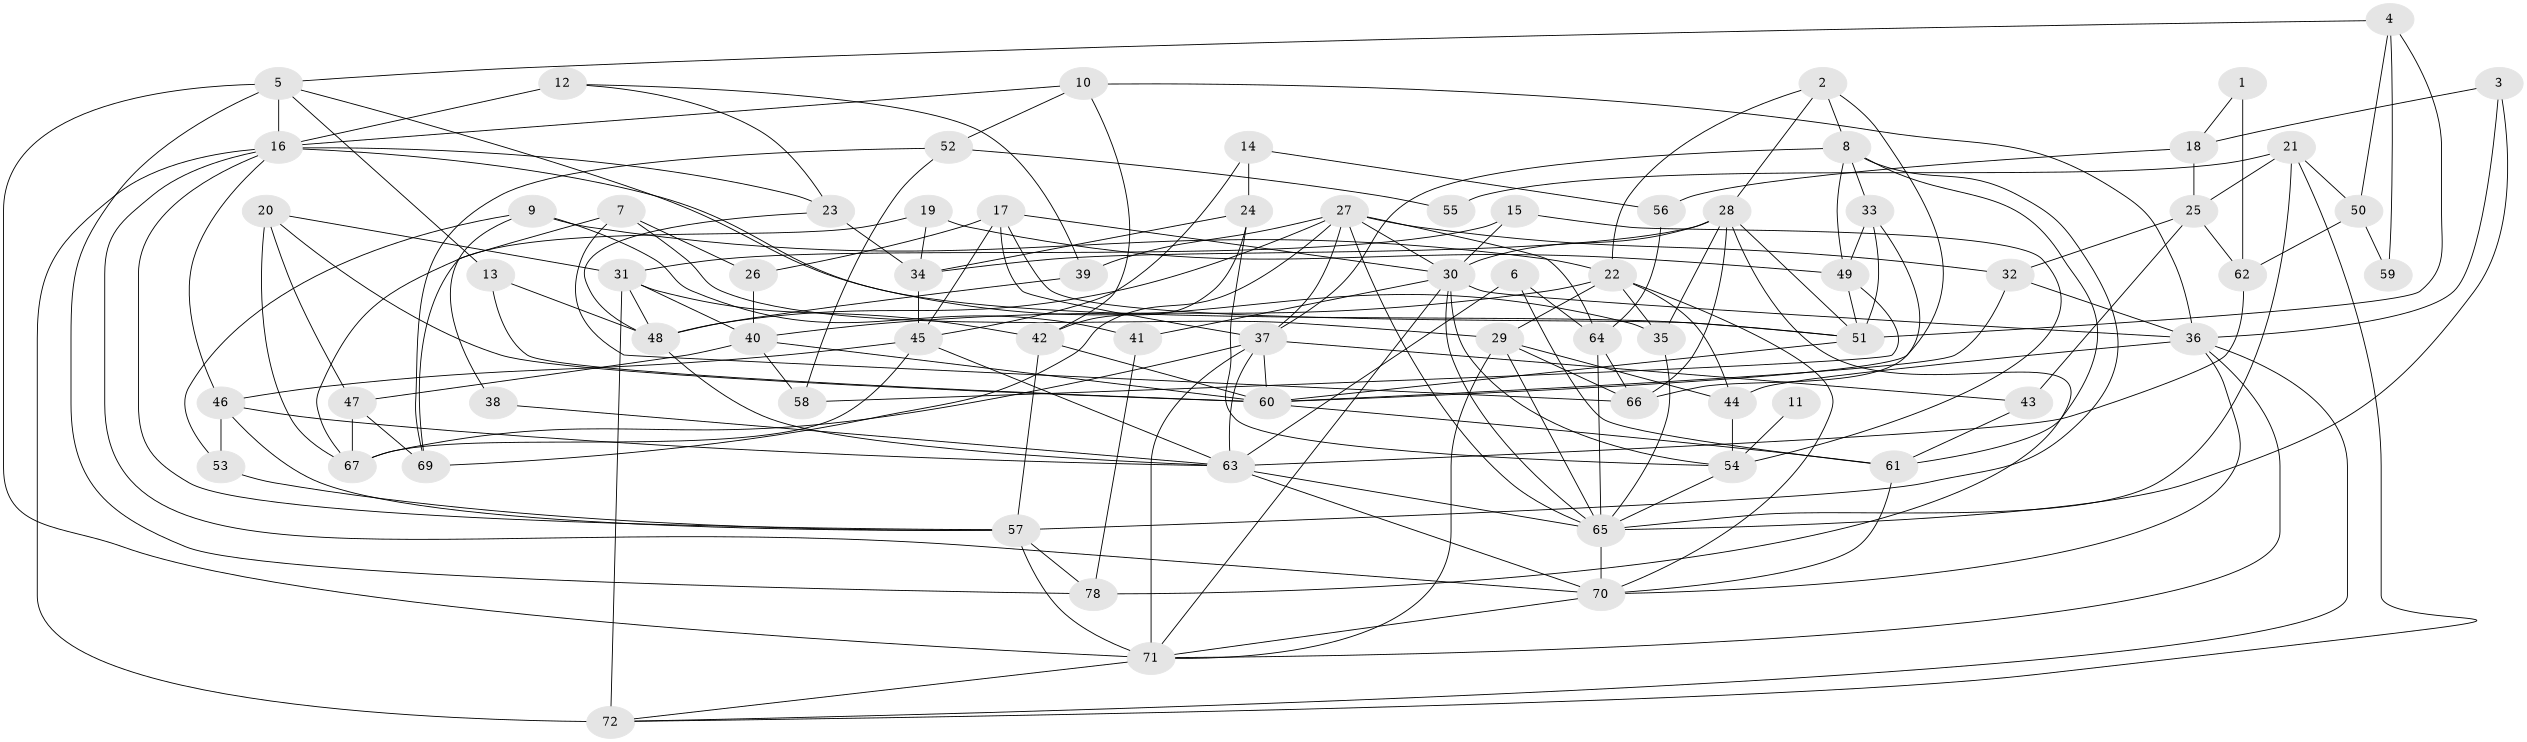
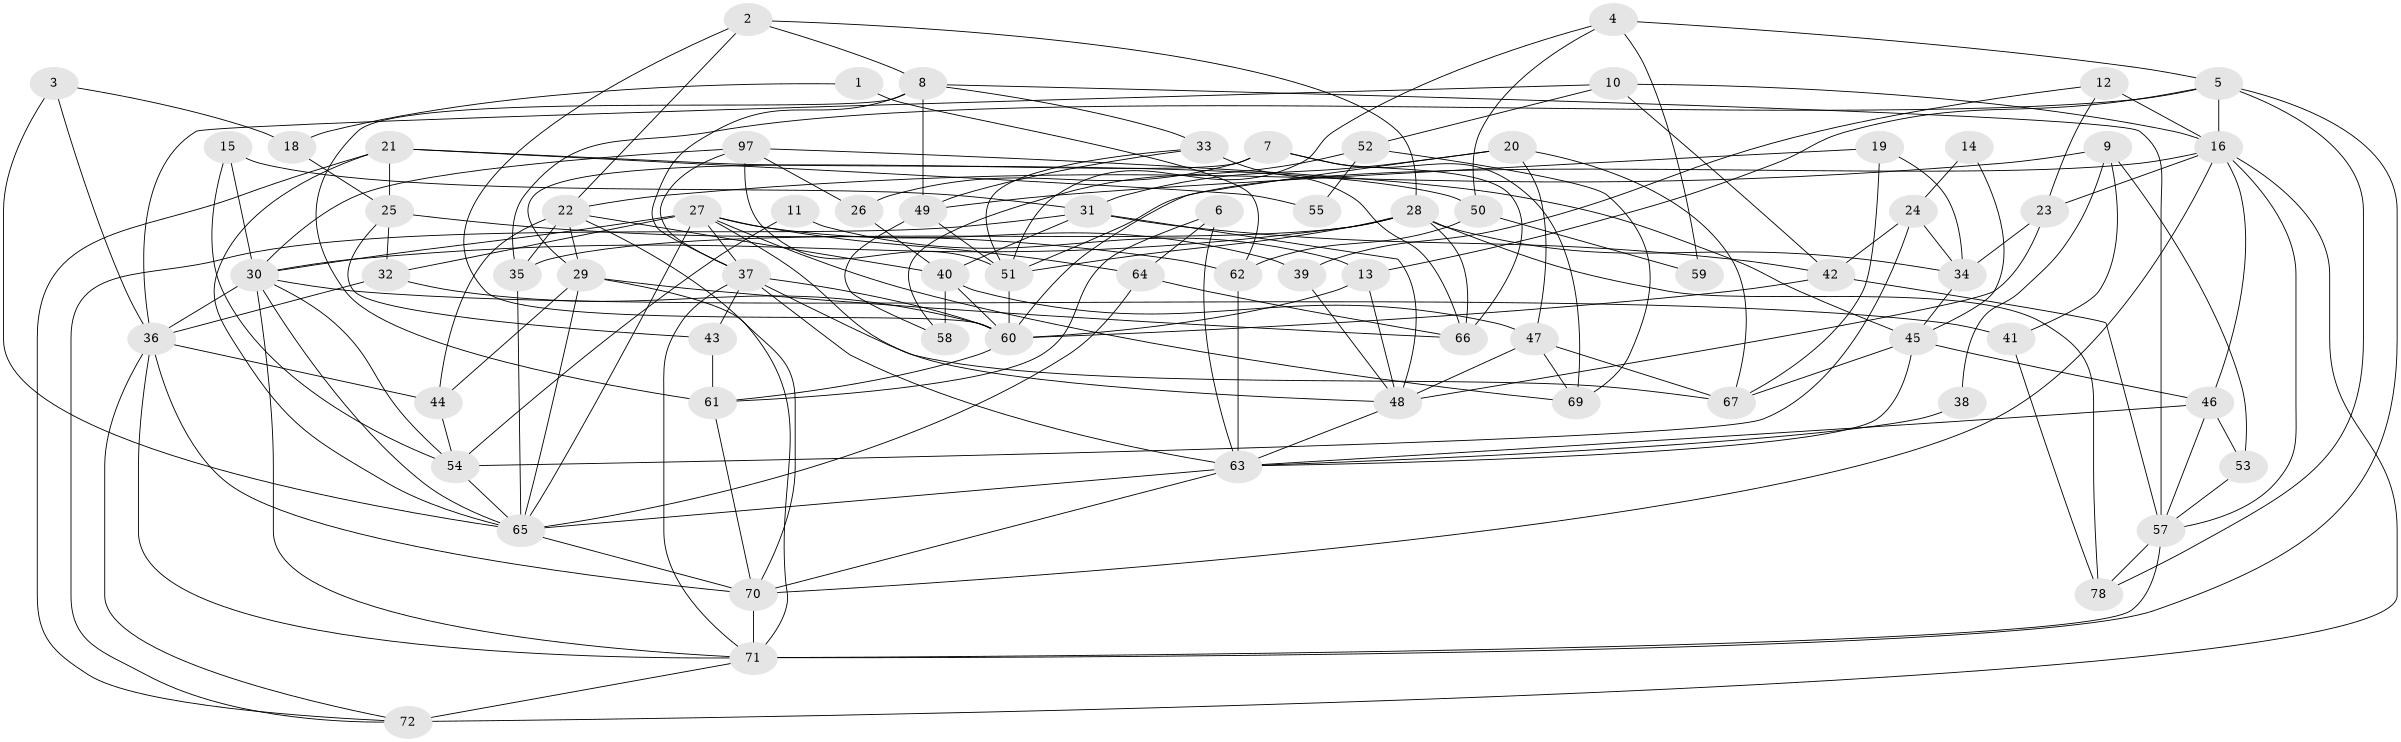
node "17": label "17" -> "97"
node "56": removed
edge "11" -- "13": added
edge "47" -- "48": added
